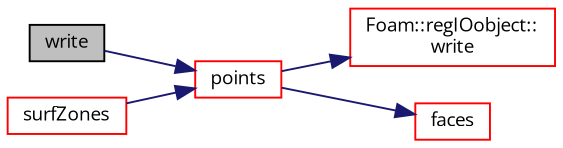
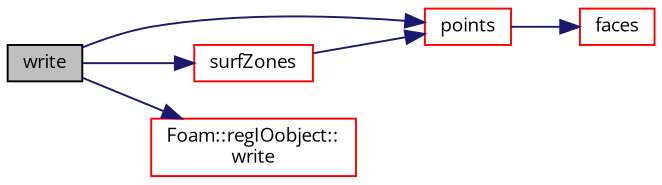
edge "write" -> "surfZones": added
edge "points" -> "Foam::regIOobject:: write": now "write" -> "Foam::regIOobject:: write"
